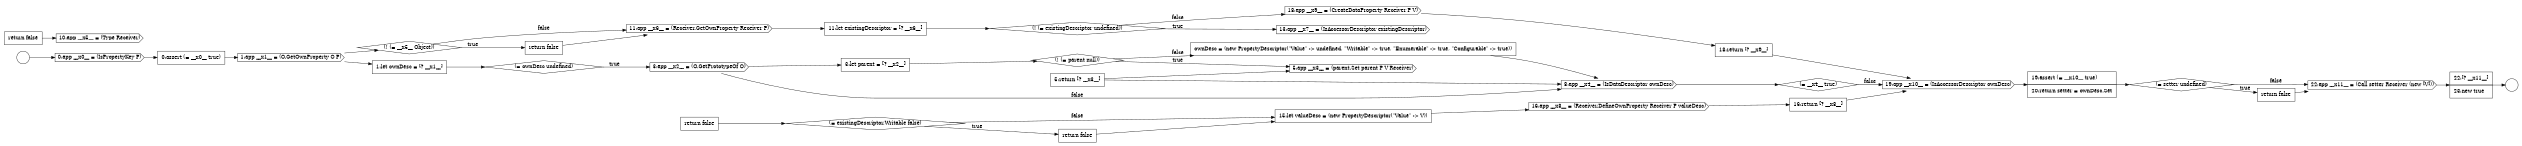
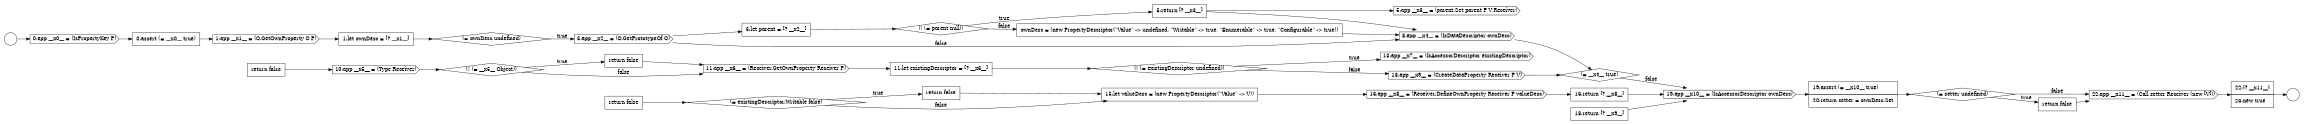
edge "18:app __x9__ = (CreateDataProperty Receiver P V)" -> "18:return [? __x9__]": now "18:app __x9__ = (CreateDataProperty Receiver P V)" -> "(= __x4__ true)"
edge "1:app __x1__ = (O.GetOwnProperty O P)" -> "(! (= __x5__ Object))": now "10:app __x5__ = (Type Receiver)" -> "(! (= __x5__ Object))"
edge "(! (= parent null))" -> "5:app __x3__ = (parent.Set parent P V Receiver)": now "(! (= parent null))" -> "5:return [? __x3__]"
